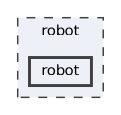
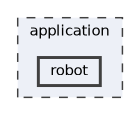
cluster "robot": label "robot" -> "application"
